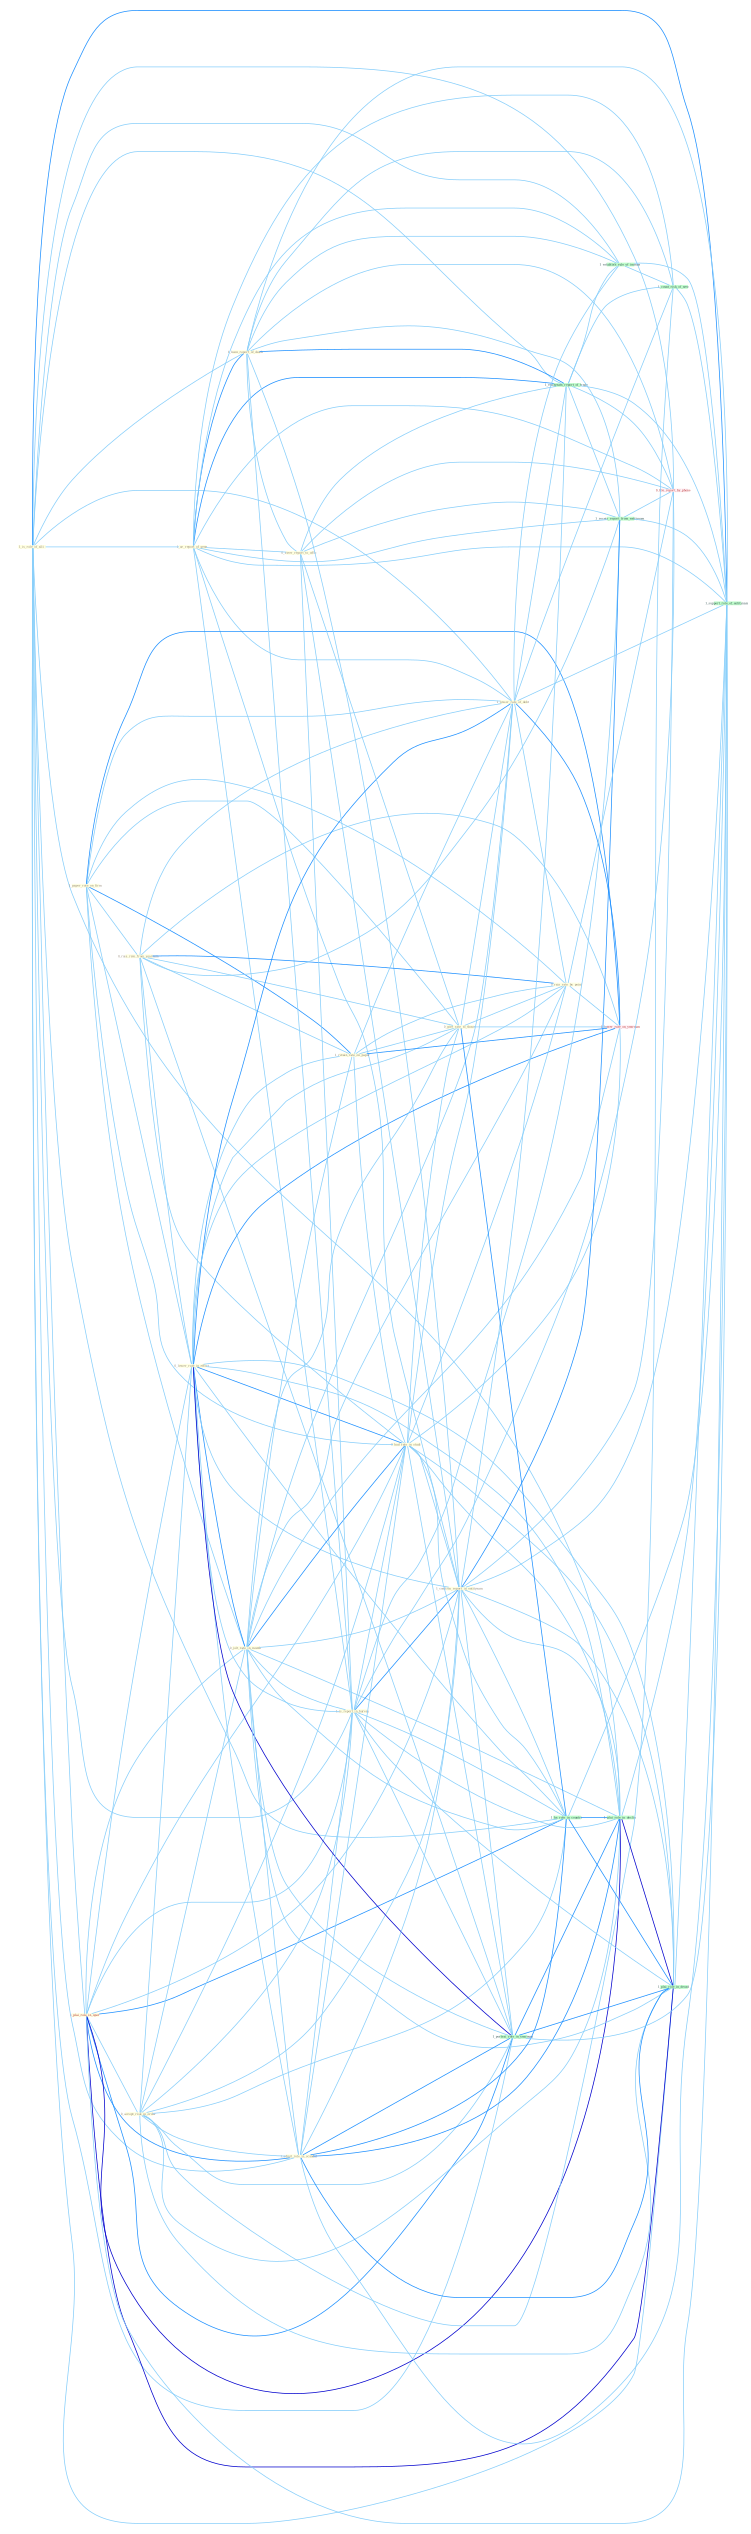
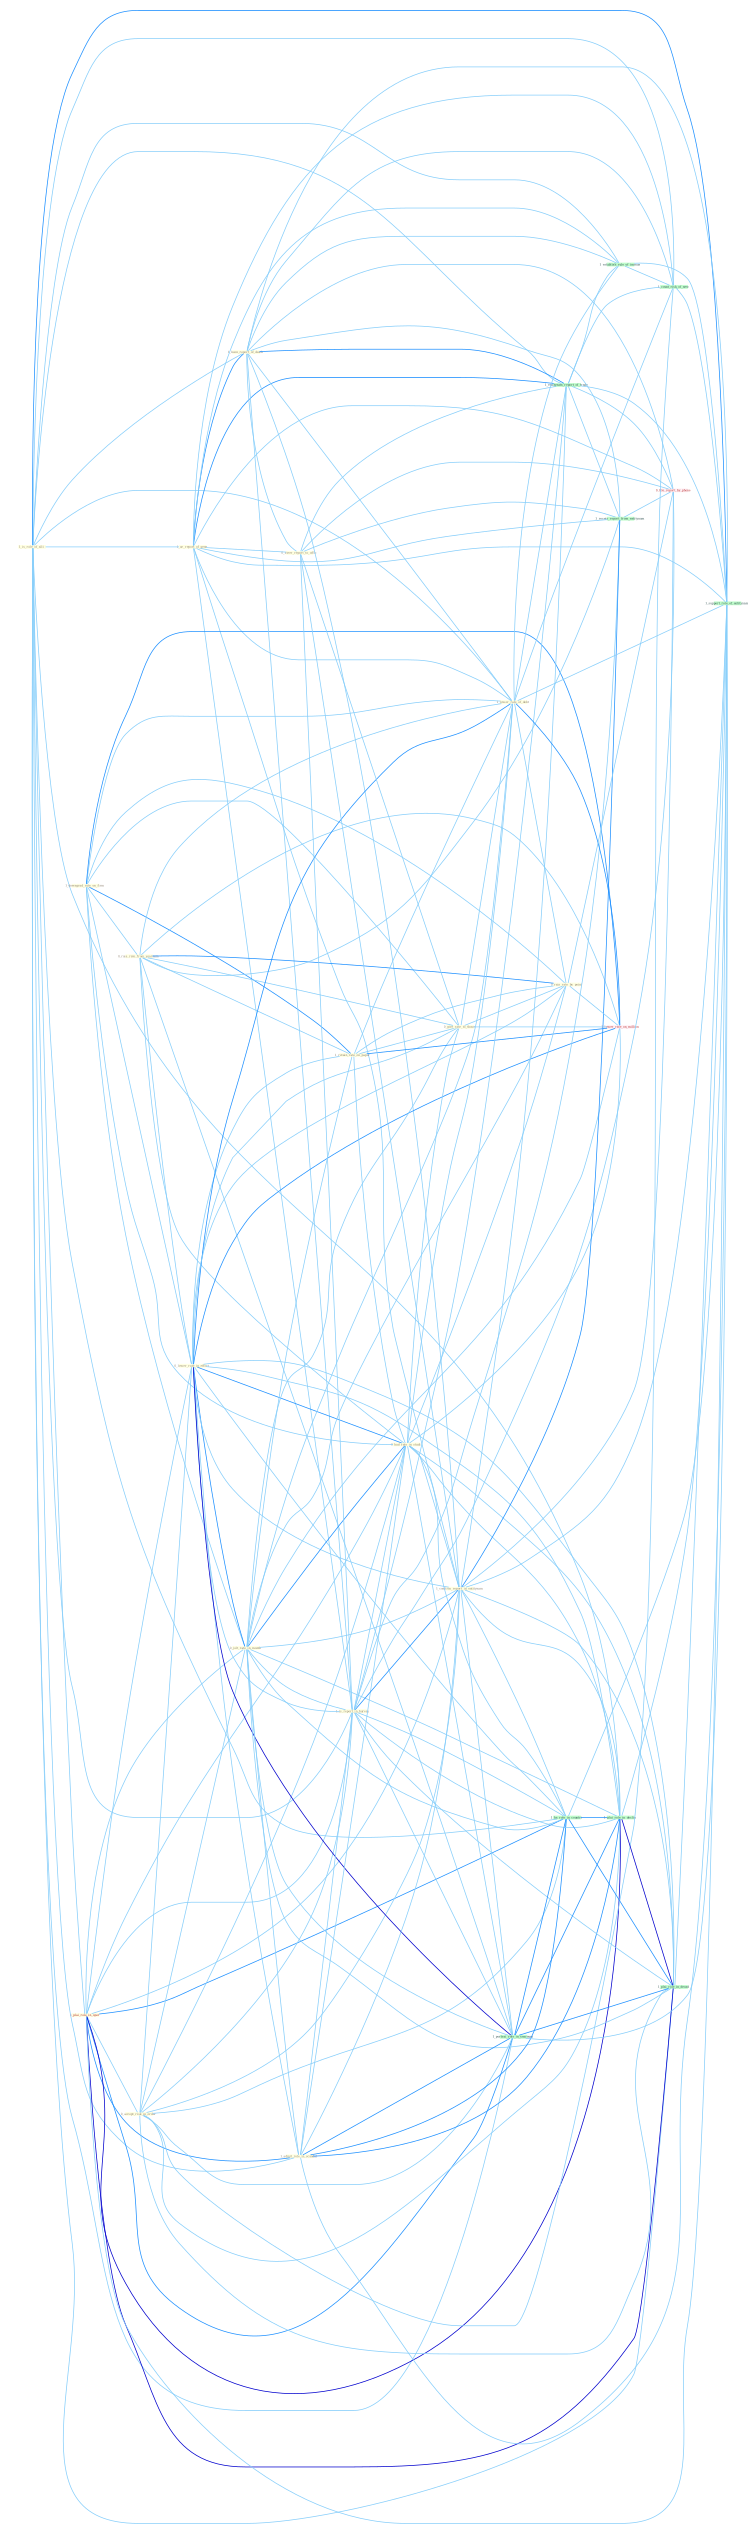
edge "0_file_report_by_phone" -- "1_is_role_of_alli": now "1_count_risk_of_new" -- "1_is_role_of_alli"
edge "1_been_report_of_death" -- "1_lower_rate_of_debt": added
edge "1_receiv_report_from_entitynam" -- "1_support_role_of_entitynam": removed
node "1_paper_rate_on_firm": label "1_paper_rate_on_firm" -> "1_downgrad_rate_on_firm"
node "1_lower_rate_on_yearnum": label "1_lower_rate_on_yearnum" -> "1_lower_rate_on_million"
edge "1_entitynam_report_of_trade" -- "1_is_report_in_bureau": added
edge "0_give_rate_to_those" -- "1_ha_role_in_countri": now "1_portrai_role_in_yearnum" -- "1_ha_role_in_countri"
edge "0_accept_risk_in_order" -- "1_admit_role_in_scandal": removed
edge "1_plai_role_in_decad" -- "1_admit_role_in_scandal": removed
